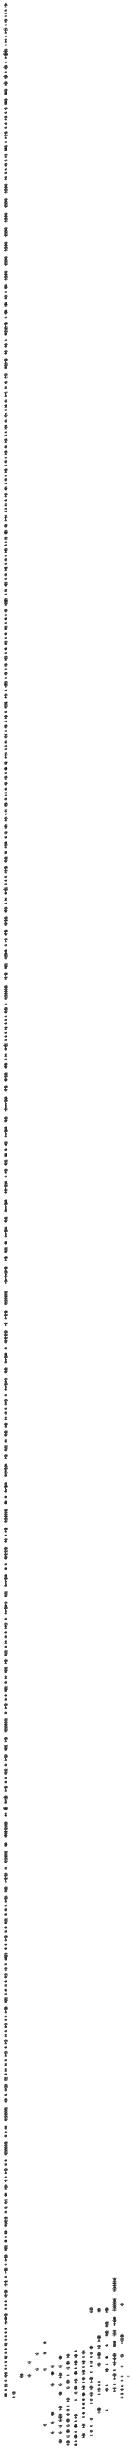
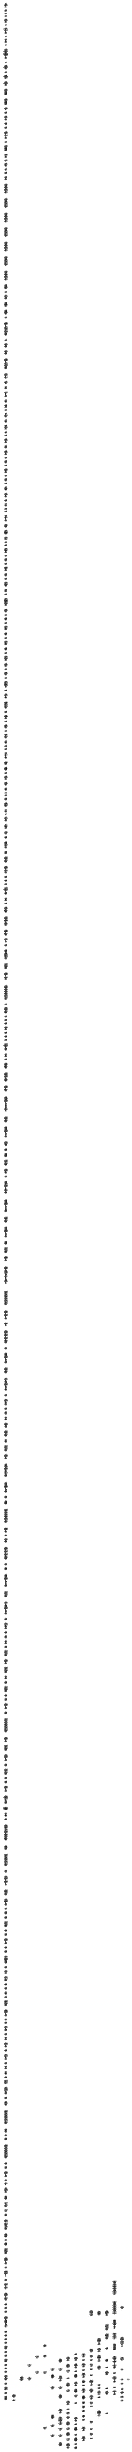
node "# 0x905 PUSHX Data REVERT": added
